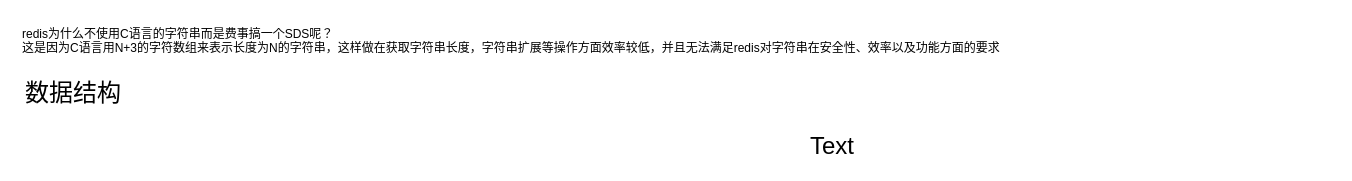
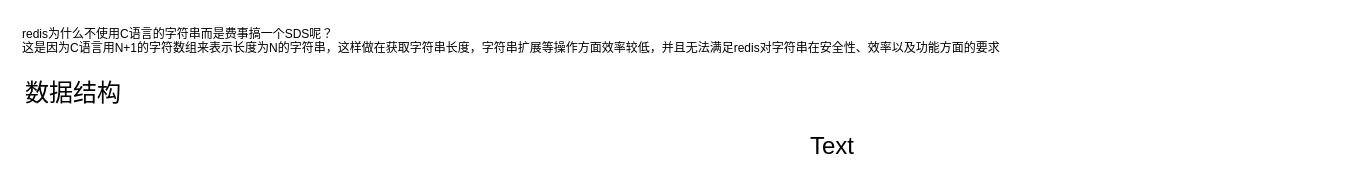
node "redis为什么不使用C语言的字符串而是费事搞一个SDS呢？ 这是因为C语言用N+3的字符数组来表示长度为N的字符串，这样做在获取字符串长度，字符串扩展等操作方面效率较低，并且无法满足redis对字符串在安全性、效率以及功能方面的要求": label "redis为什么不使用C语言的字符串而是费事搞一个SDS呢？ 这是因为C语言用N+3的字符数组来表示长度为N的字符串，这样做在获取字符串长度，字符串扩展等操作方面效率较低，并且无法满足redis对字符串在安全性、效率以及功能方面的要求" -> "redis为什么不使用C语言的字符串而是费事搞一个SDS呢？ 这是因为C语言用N+1的字符数组来表示长度为N的字符串，这样做在获取字符串长度，字符串扩展等操作方面效率较低，并且无法满足redis对字符串在安全性、效率以及功能方面的要求"
